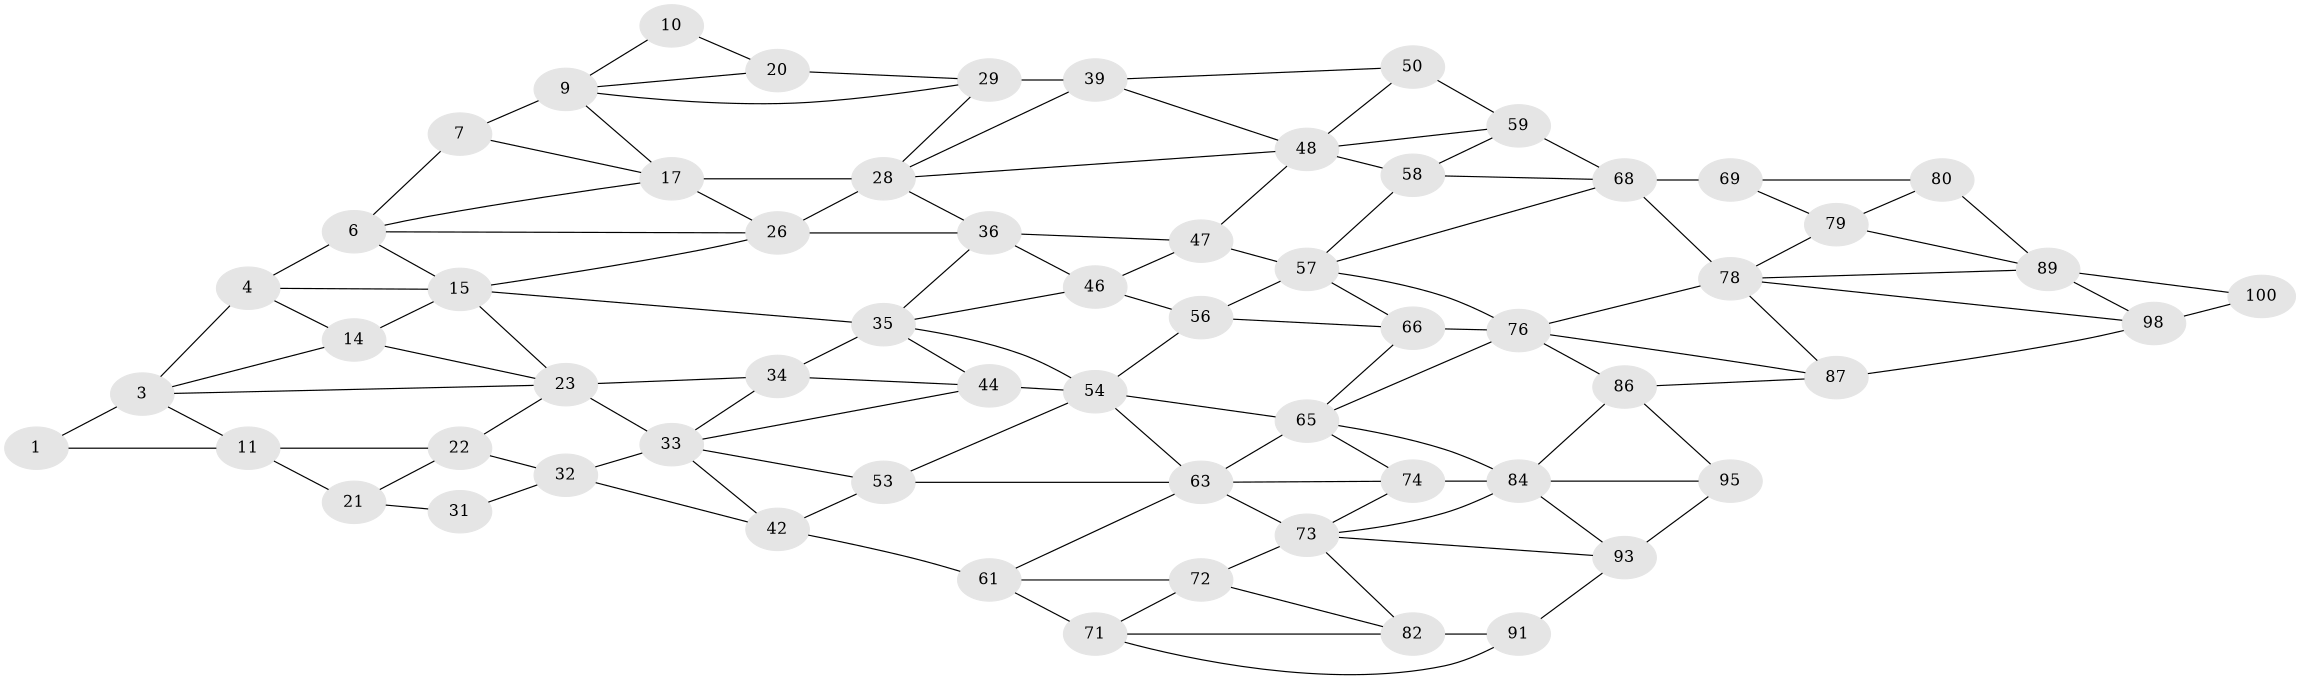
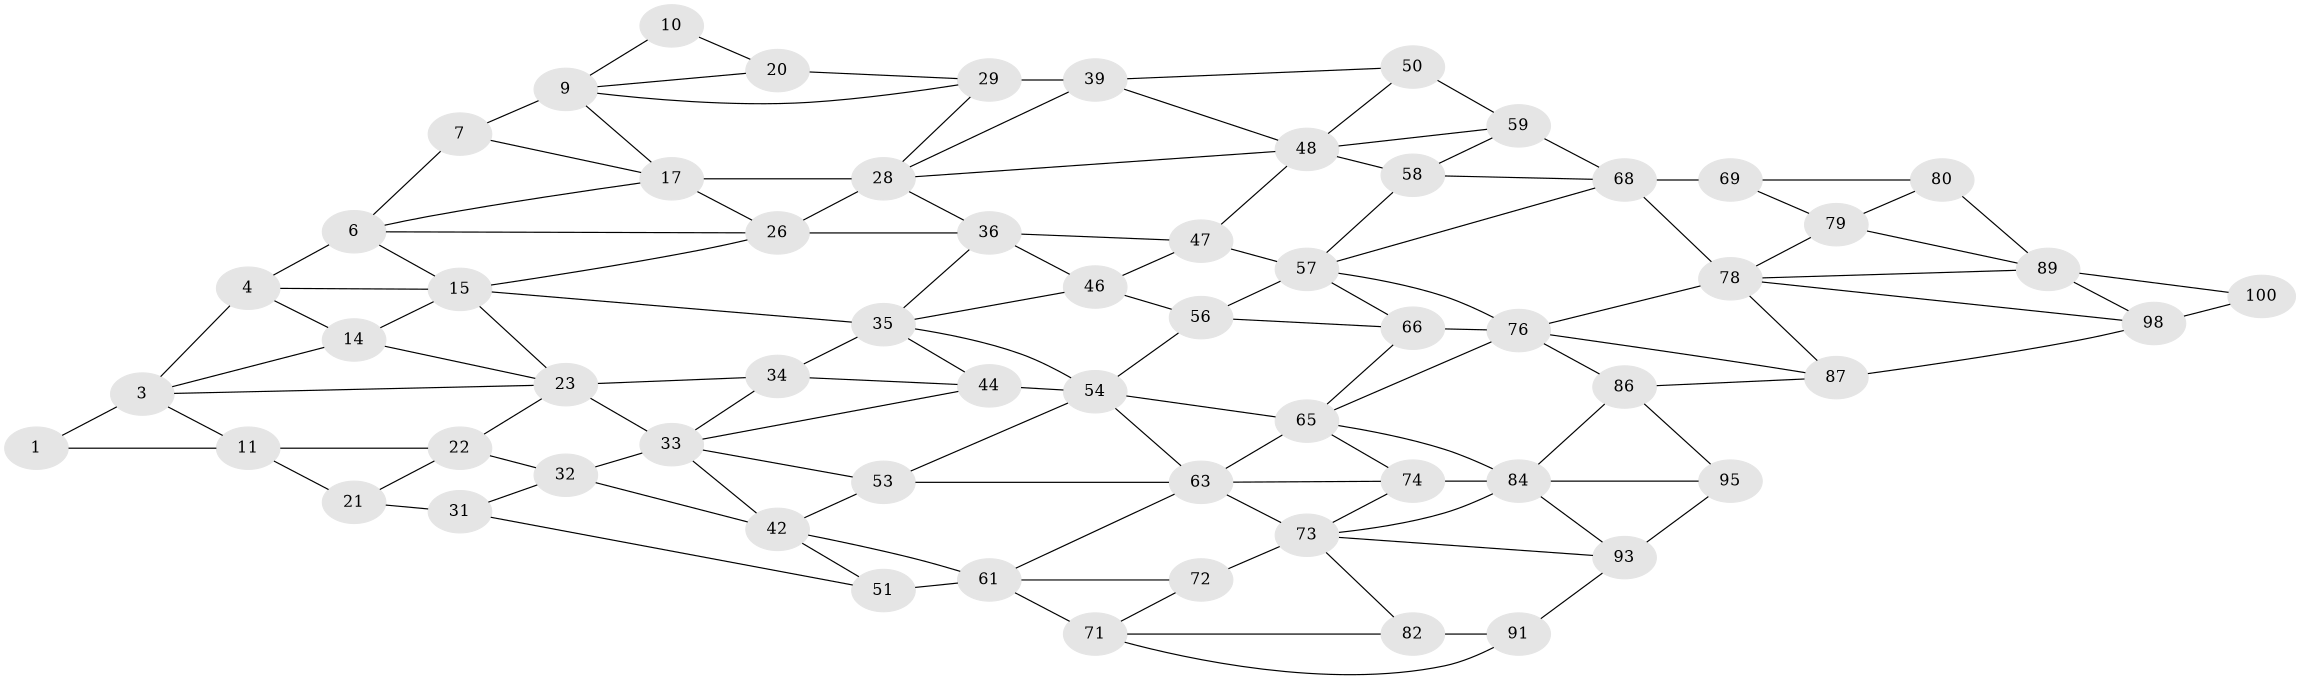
node "51": added
edge "72" -- "82": removed
